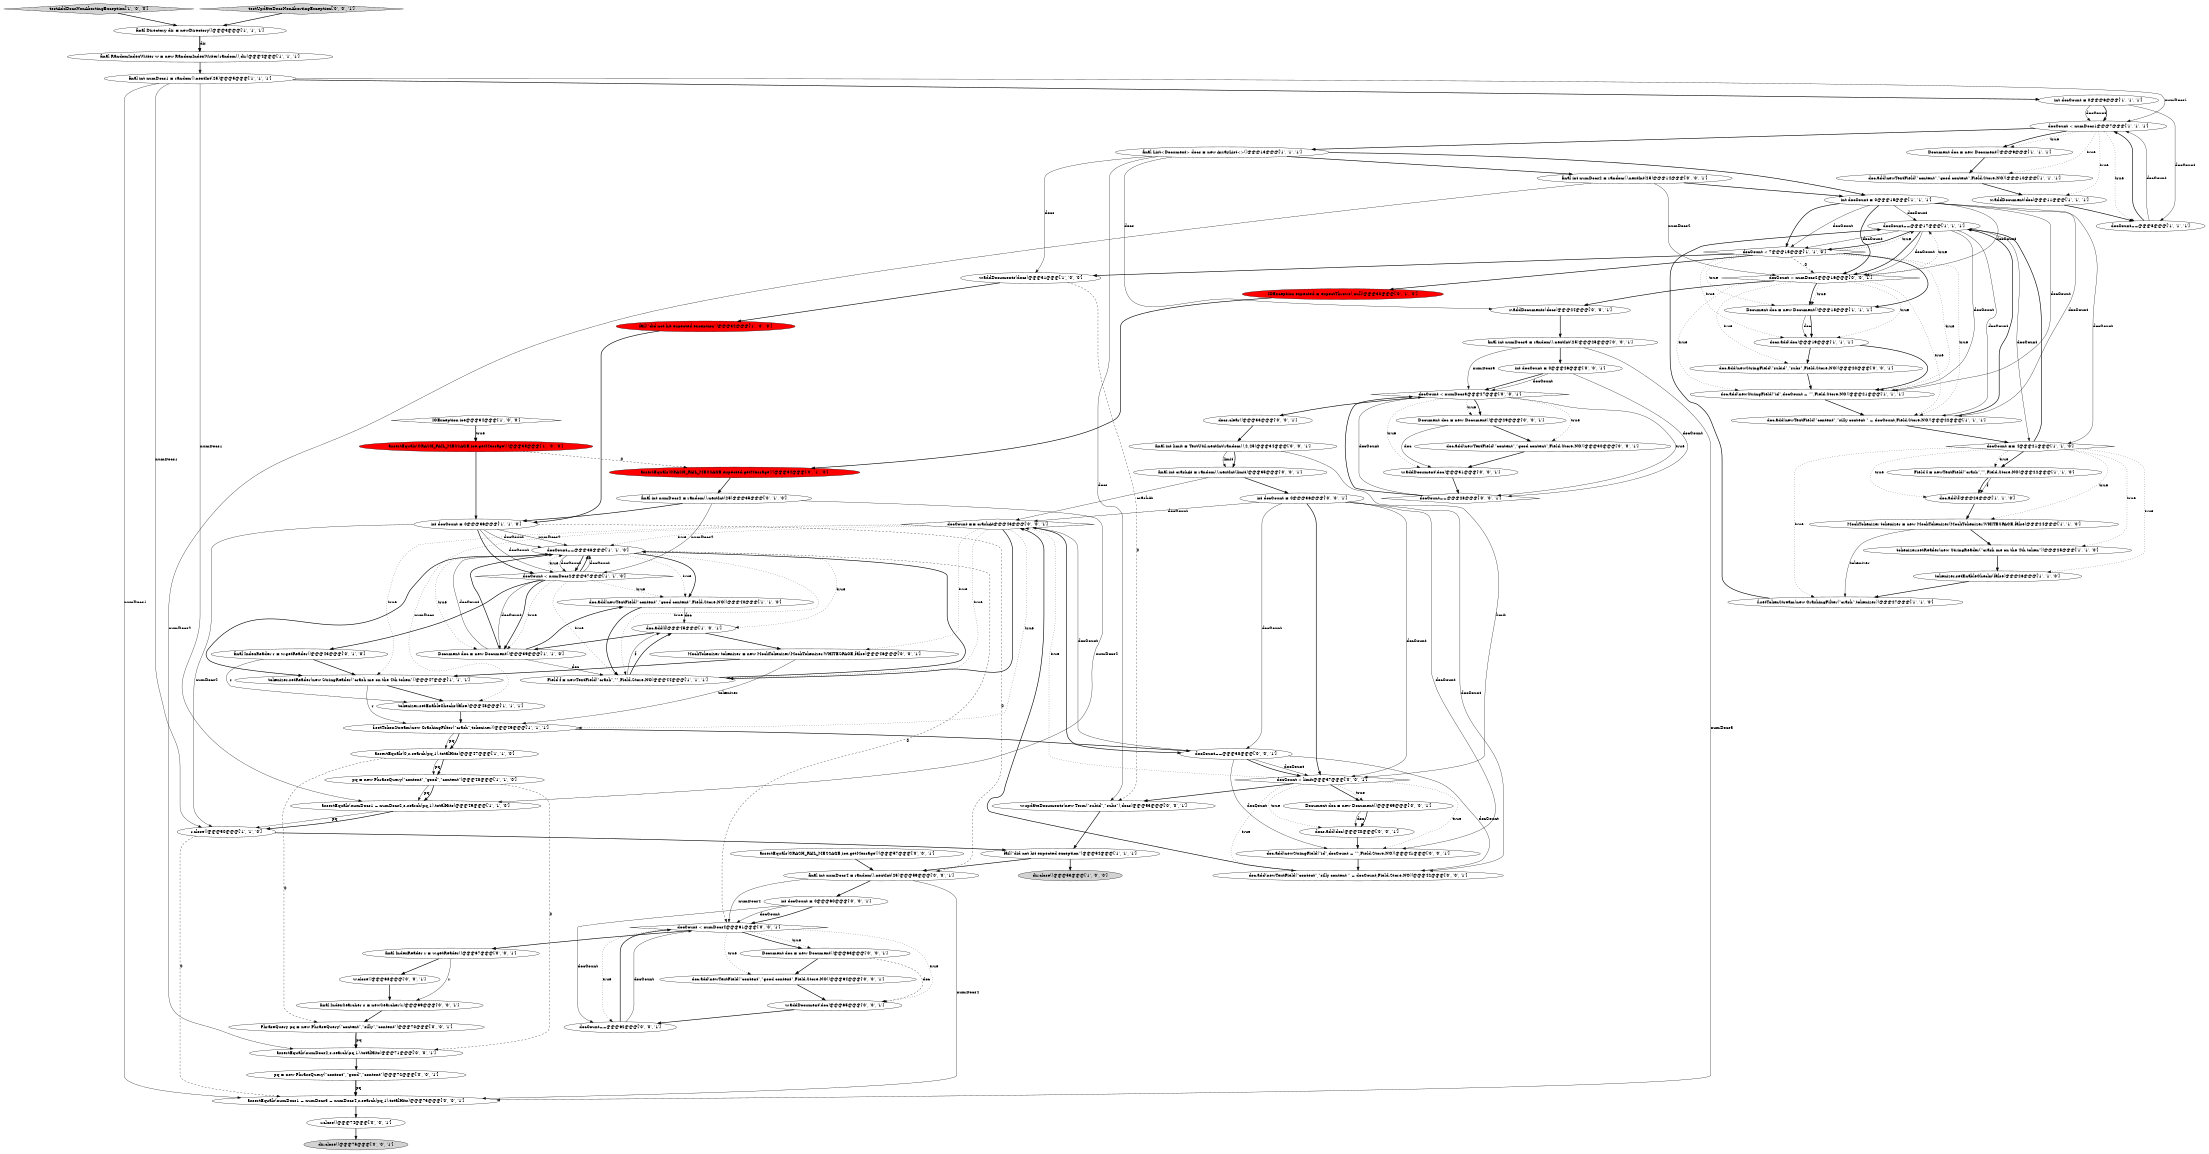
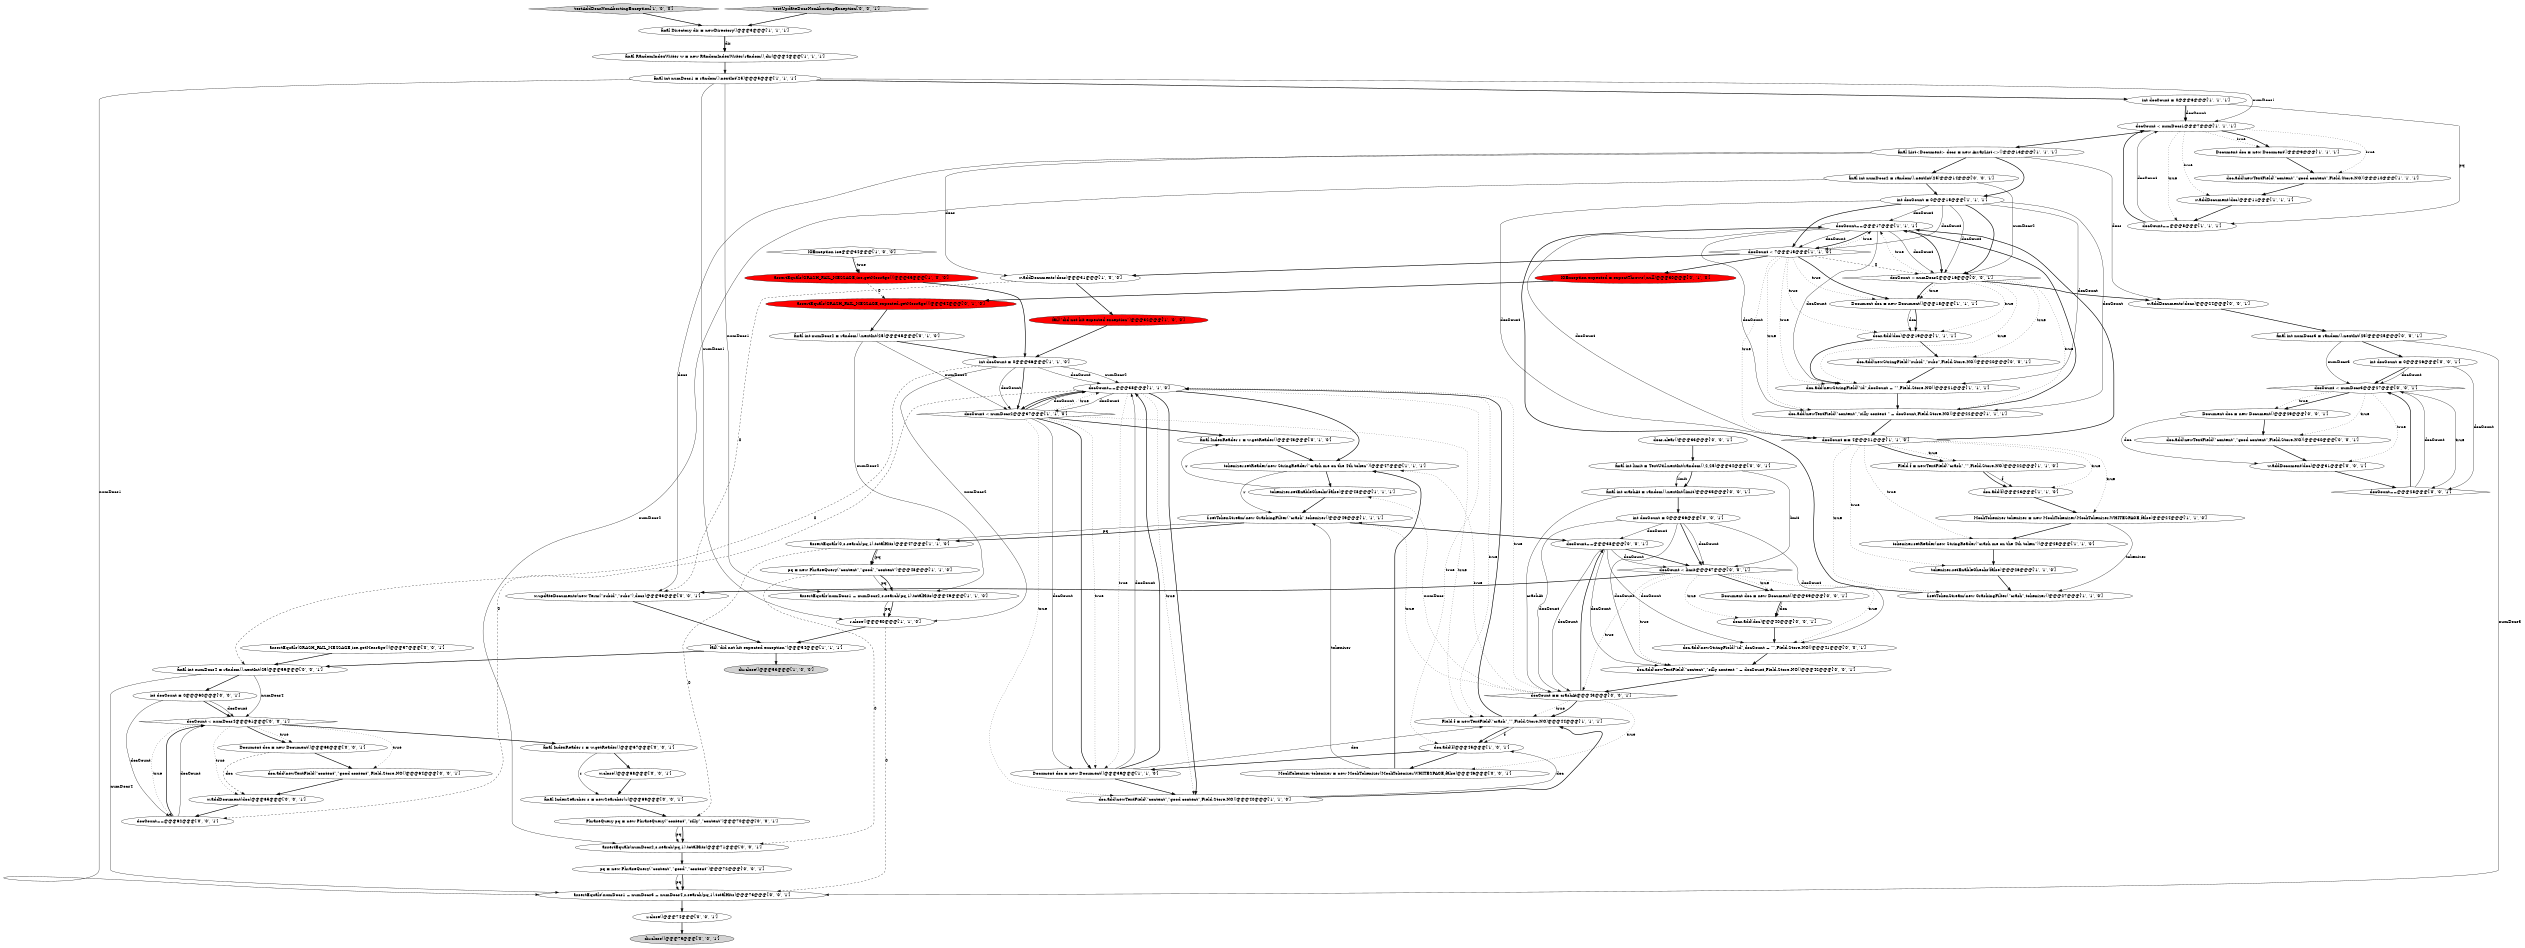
edge "int docCount = 0@@@6@@@['1', '1', '1']" -> "docCount++@@@8@@@['1', '1', '1']": label "docCount" -> "pq"
edge "docCount < 7@@@15@@@['1', '1', '0']" -> "docCount == 4@@@21@@@['1', '1', '0']": added, label "true"
edge "docCount < numDocs3@@@27@@@['0', '0', '1']" -> "docs.clear()@@@33@@@['0', '0', '1']": removed
edge "docCount++@@@38@@@['1', '1', '0']" -> "docCount < numDocs4@@@61@@@['0', '0', '1']": now "docCount++@@@38@@@['1', '1', '0']" -> "docCount++@@@62@@@['0', '0', '1']"
edge "final IndexReader r = w.getReader()@@@43@@@['0', '1', '0']" -> "tokenizer.setEnableChecks(false)@@@48@@@['1', '1', '1']": reversed
